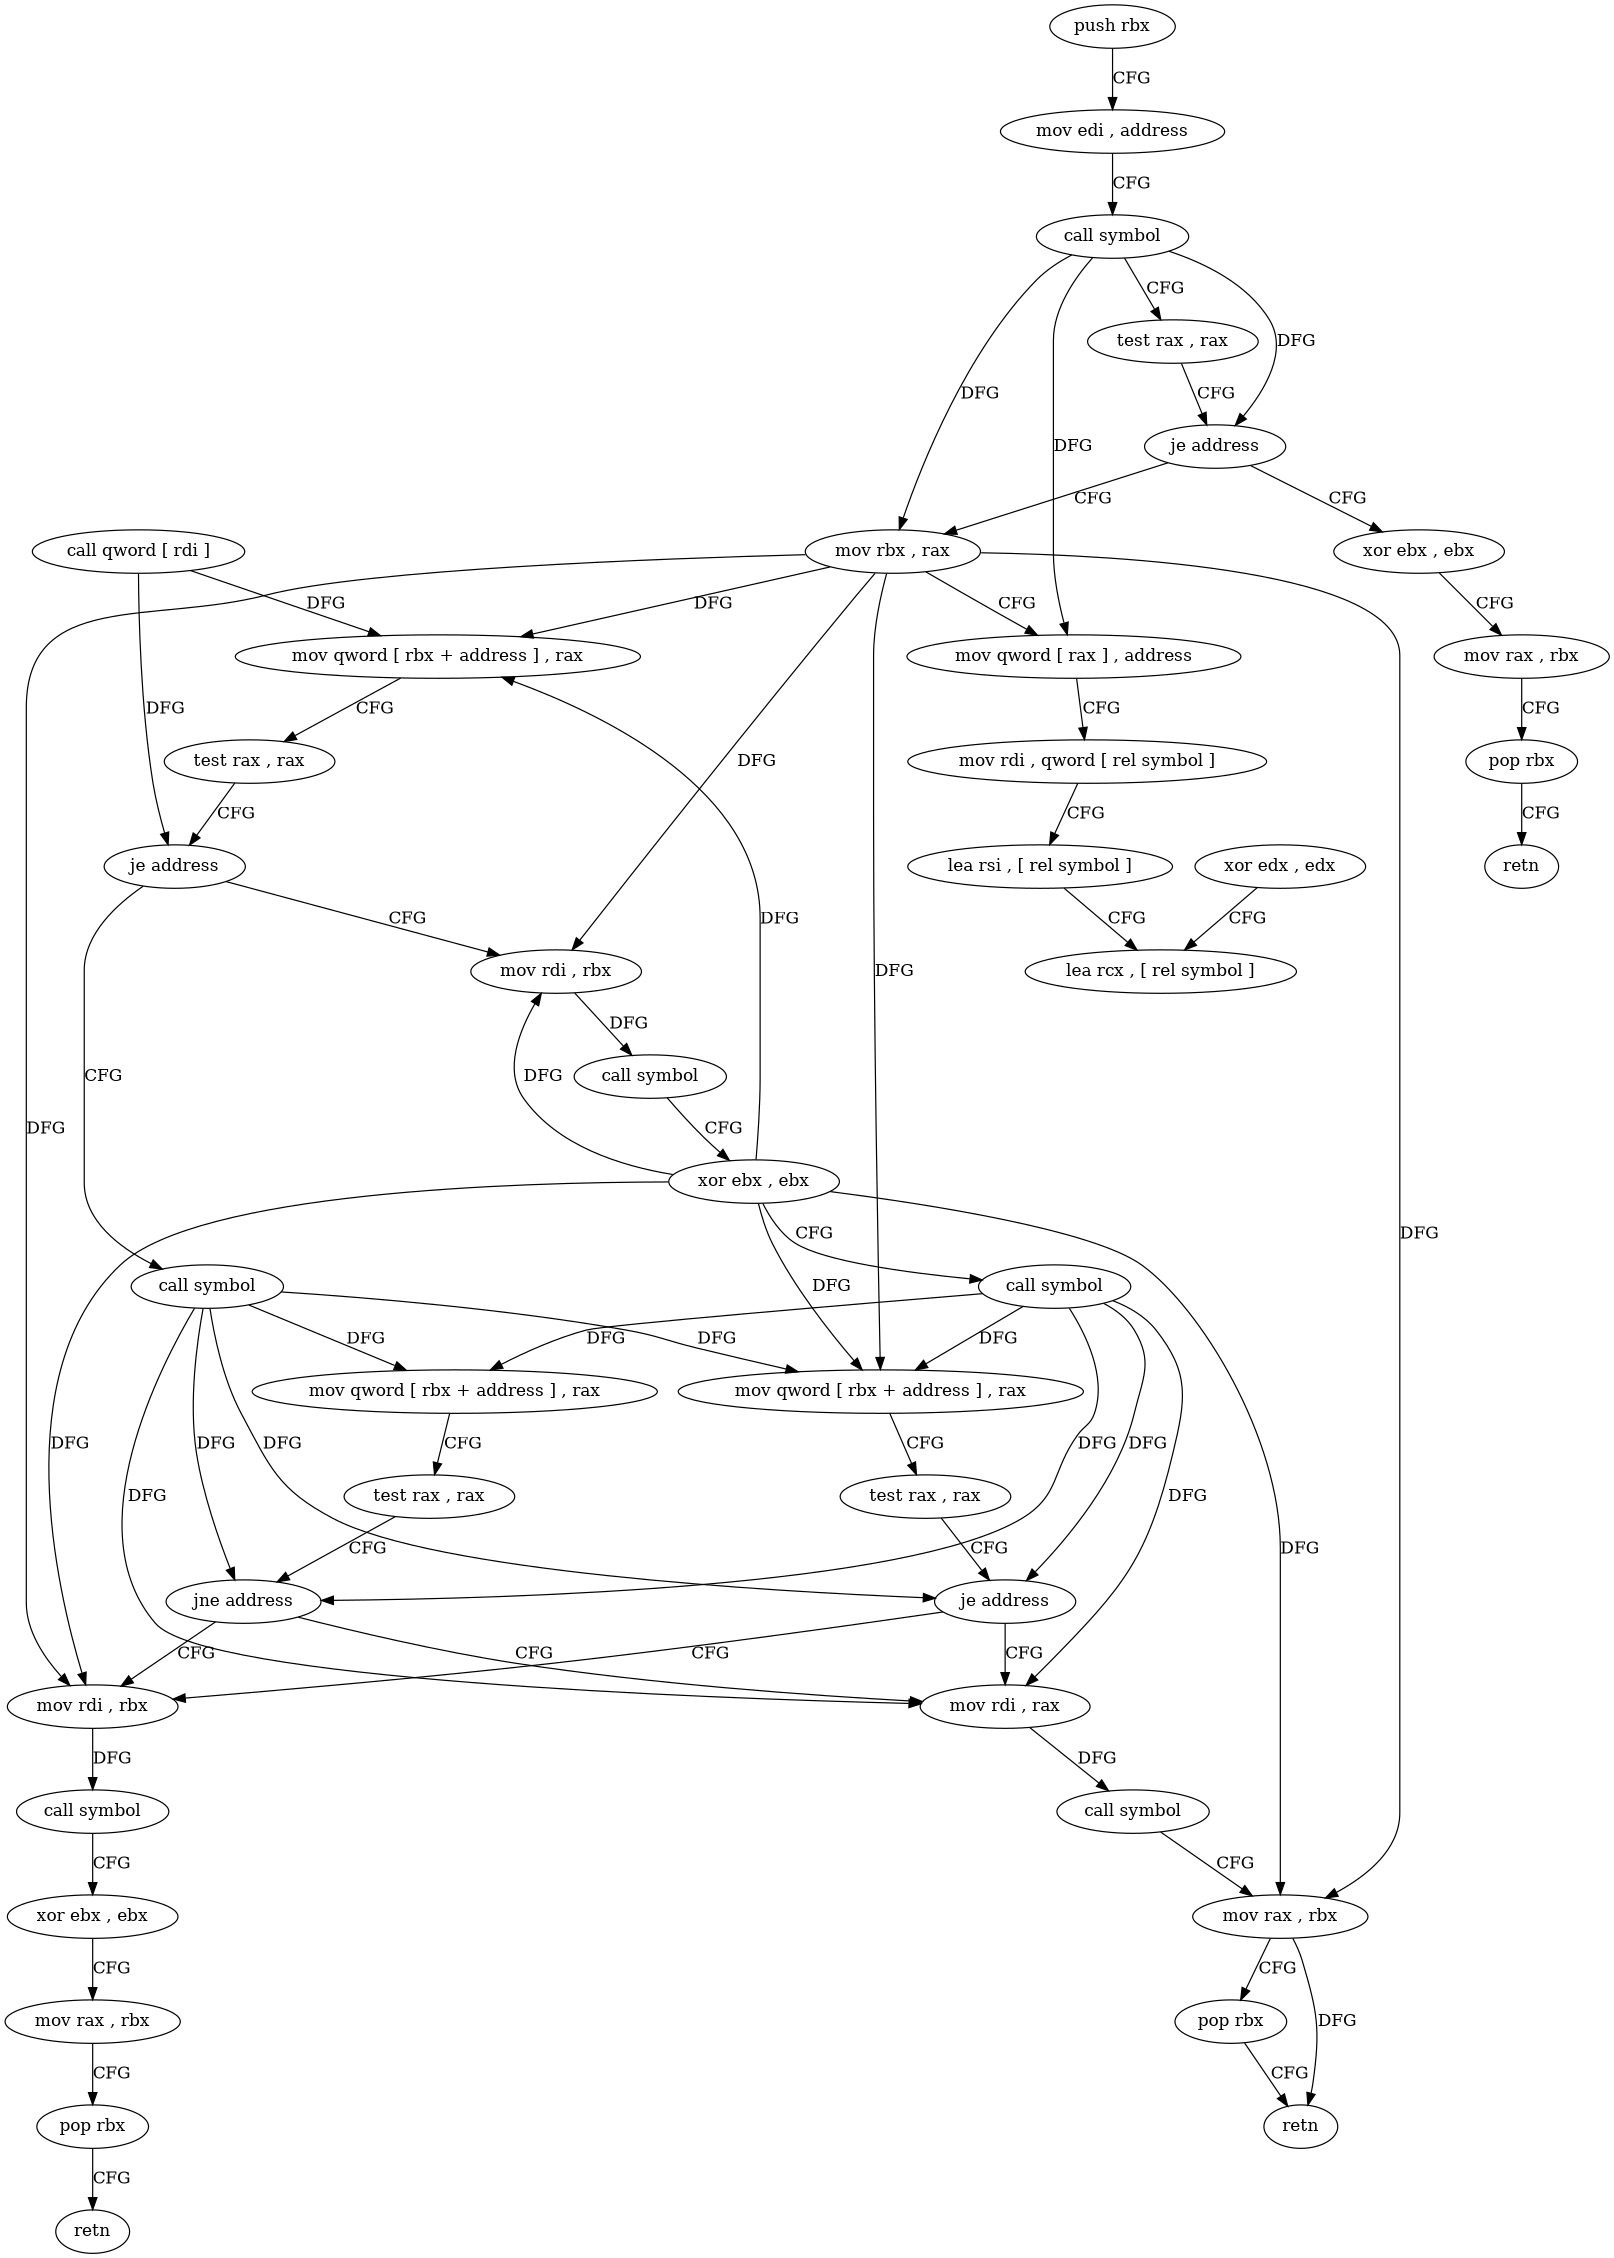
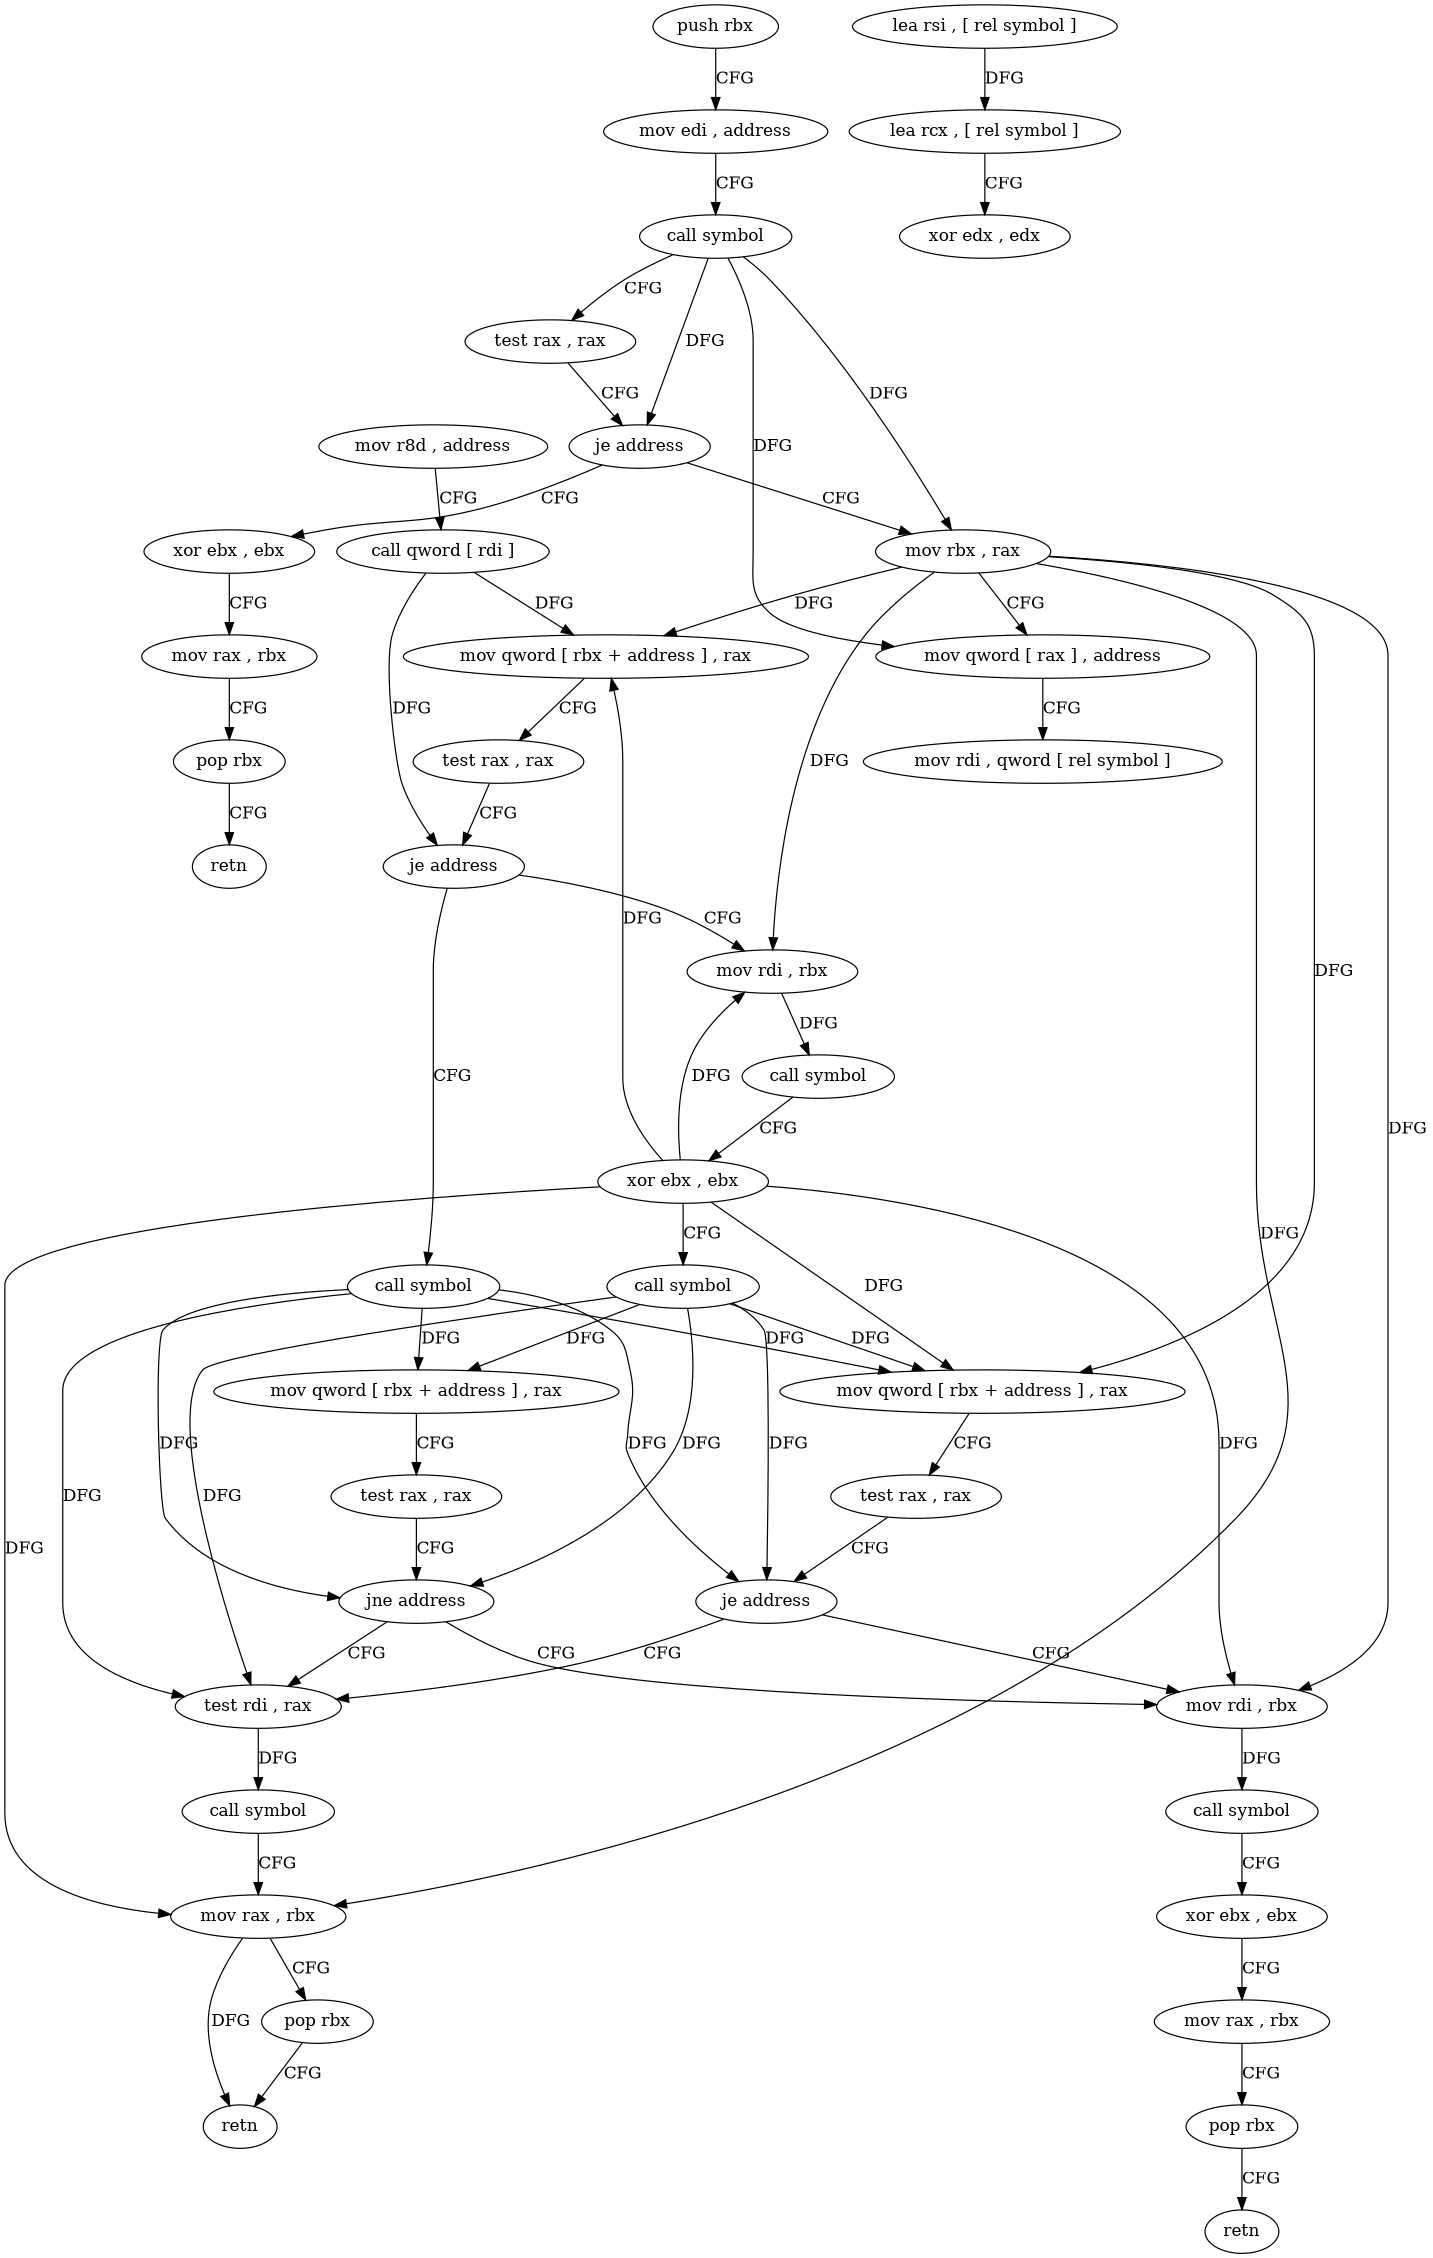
node "mov r8d , address": added
edge "mov rdi , qword [ rel symbol ]" -> "lea rsi , [ rel symbol ]": removed, label "CFG"
edge "xor edx , edx" -> "lea rcx , [ rel symbol ]": reversed
edge "lea rsi , [ rel symbol ]" -> "lea rcx , [ rel symbol ]": label "CFG" -> "DFG"
node "mov rdi , rax": label "mov rdi , rax" -> "test rdi , rax"
